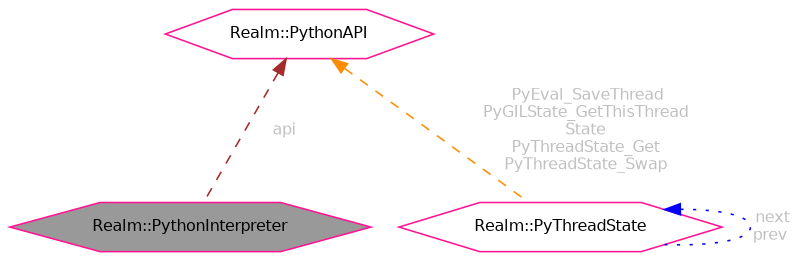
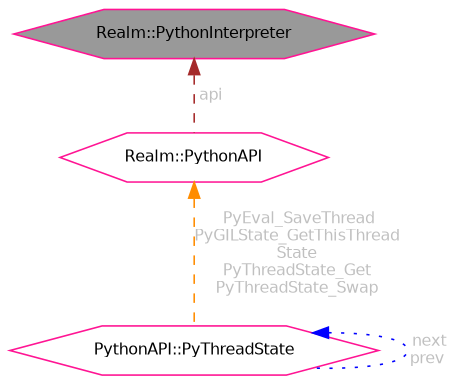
edge "Realm::PythonInterpreter" -> "Realm::PythonAPI": reversed
node "Realm::PyThreadState": label "Realm::PyThreadState" -> "PythonAPI::PyThreadState"
